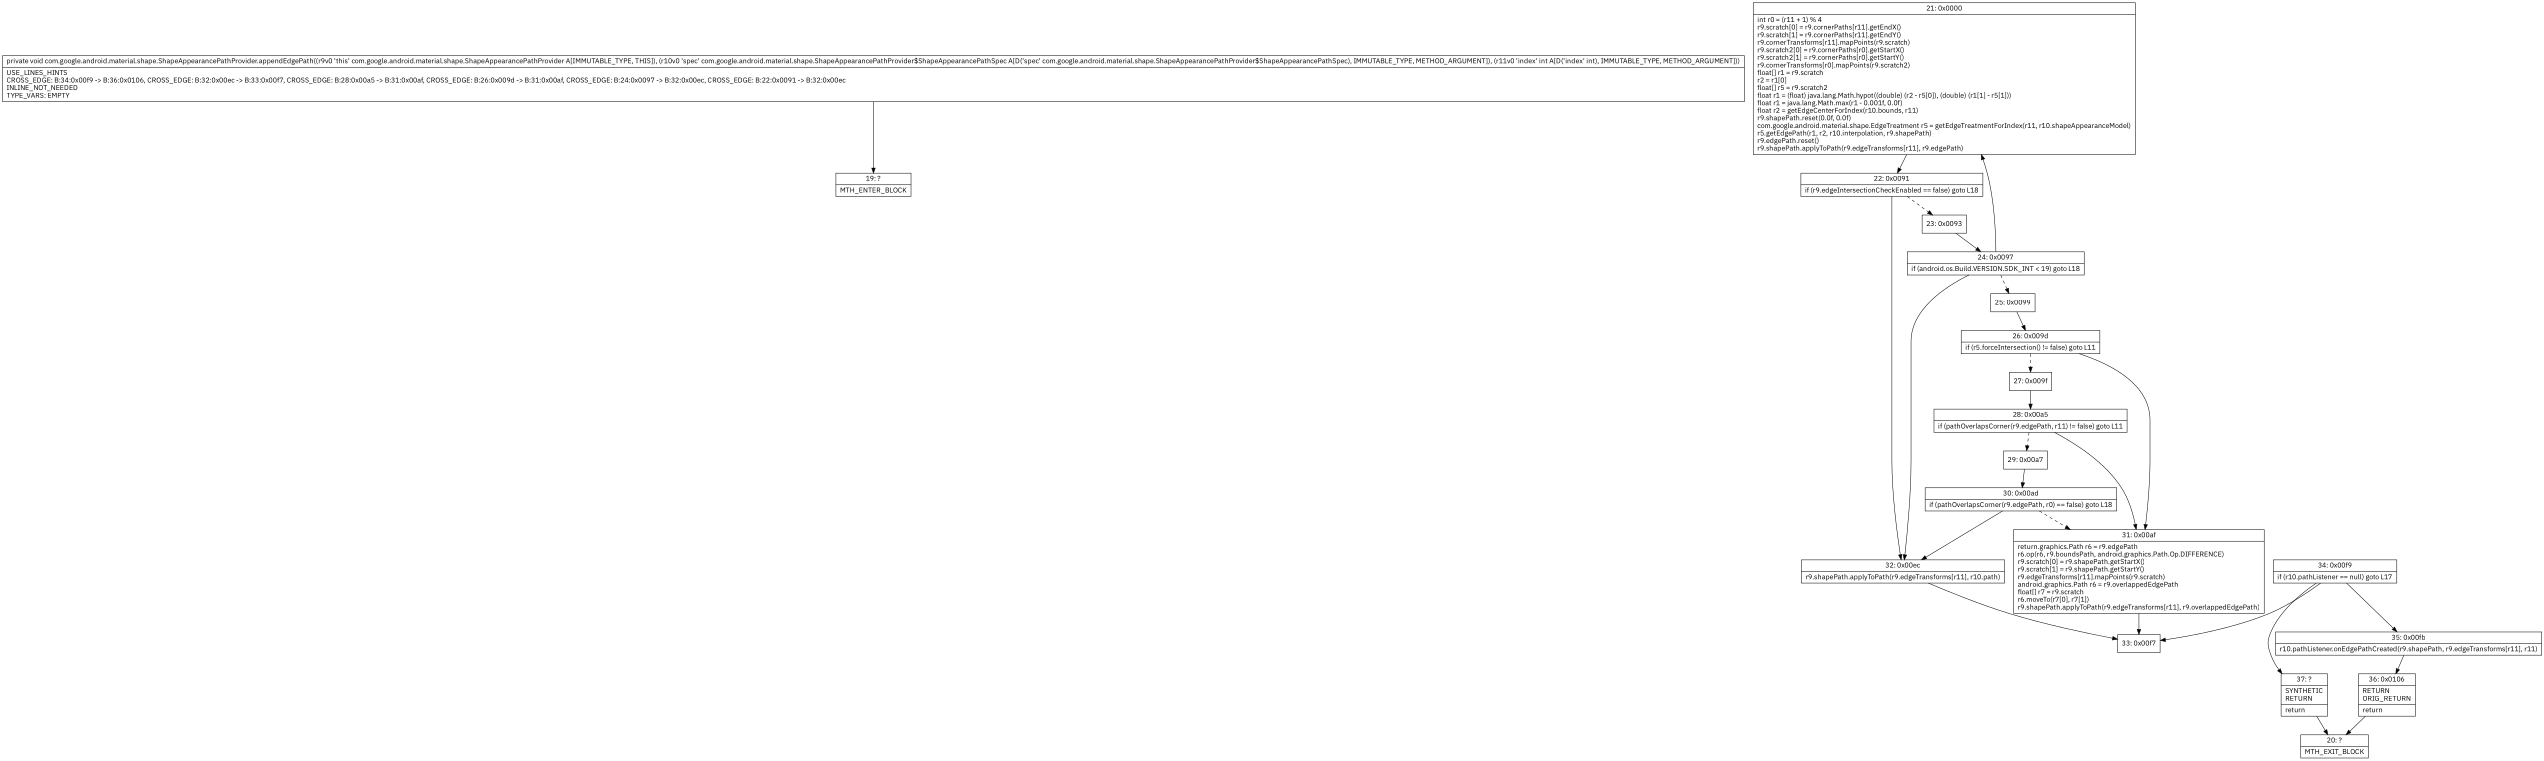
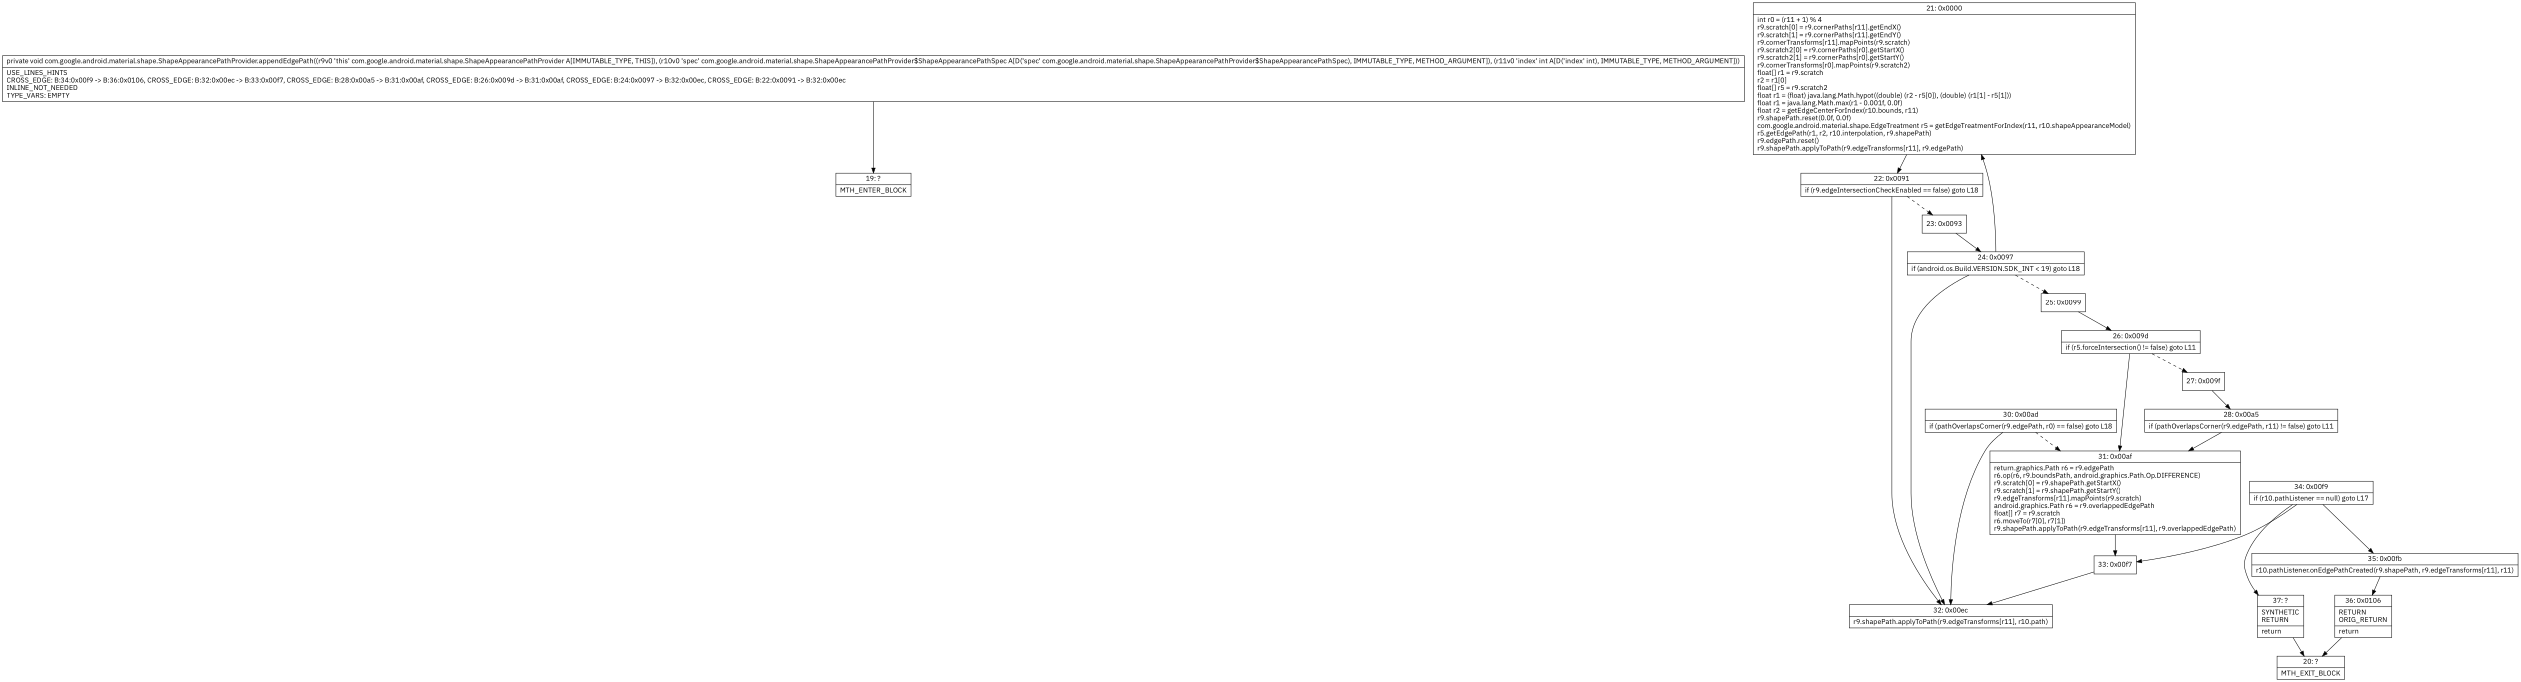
node "29: 0x00a7": removed
edge "32: 0x00ec" -> "33: 0x00f7": reversed
